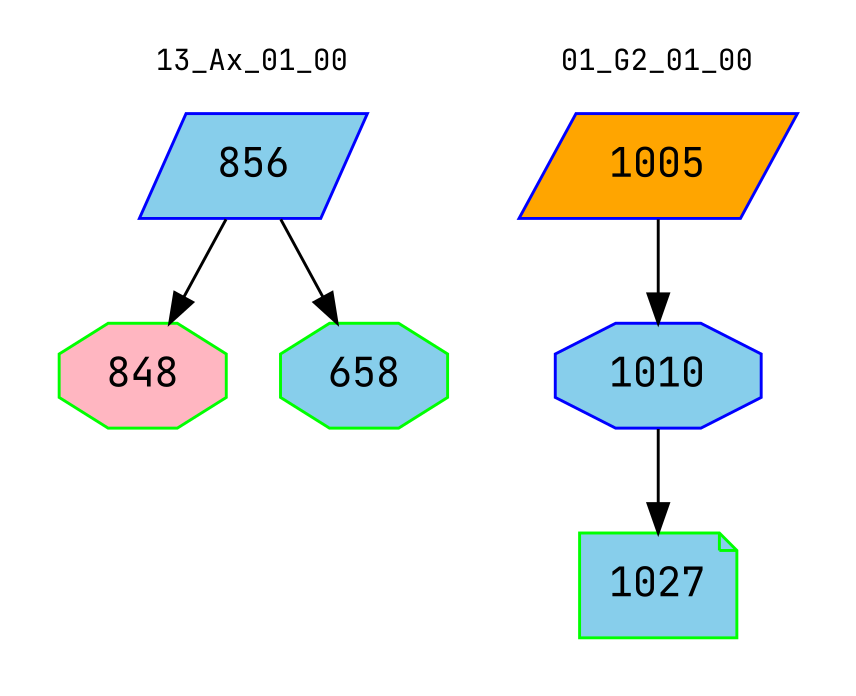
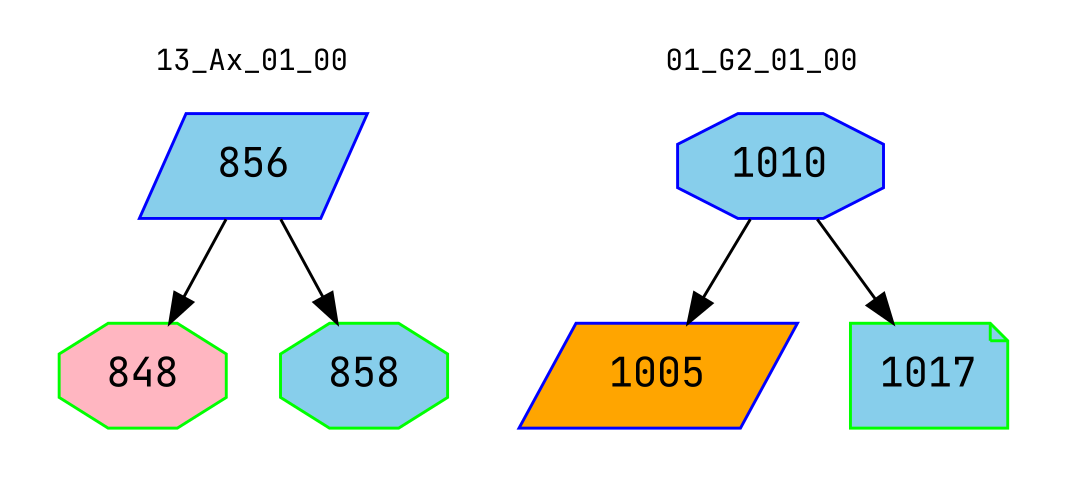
edge "1005" -> "1010": reversed
node "658": label "658" -> "858"
node "1027": label "1027" -> "1017"
